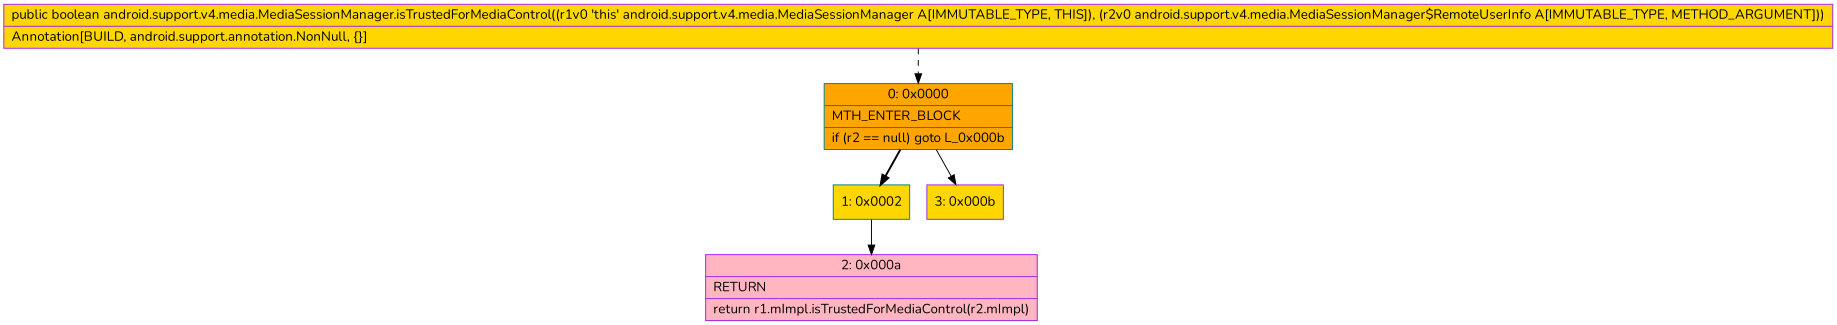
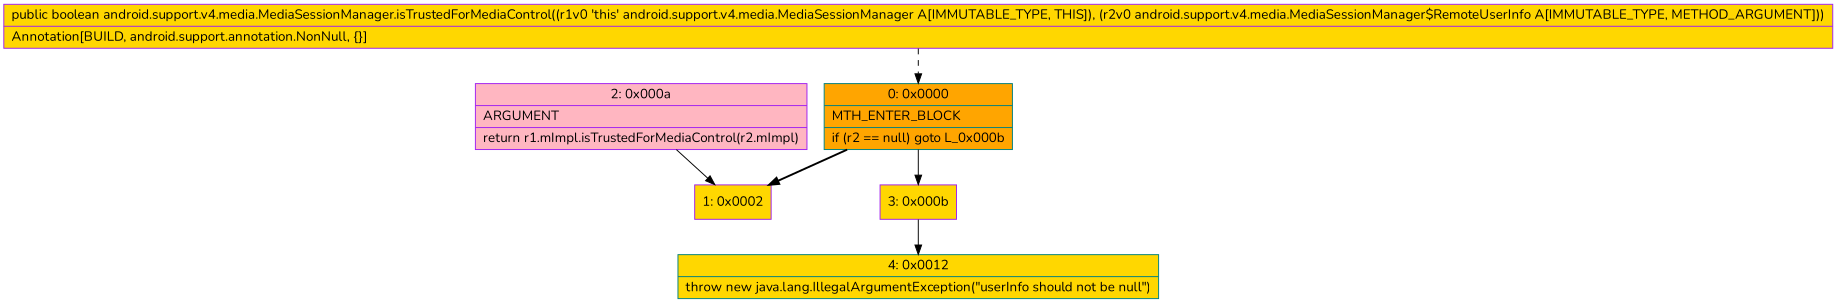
node "1: 0x0002": color teal -> purple
edge "1: 0x0002" -> "2: 0x000a": reversed
node "4: 0x0012": added
node "2: 0x000a": text "RETURN" -> "ARGUMENT"
